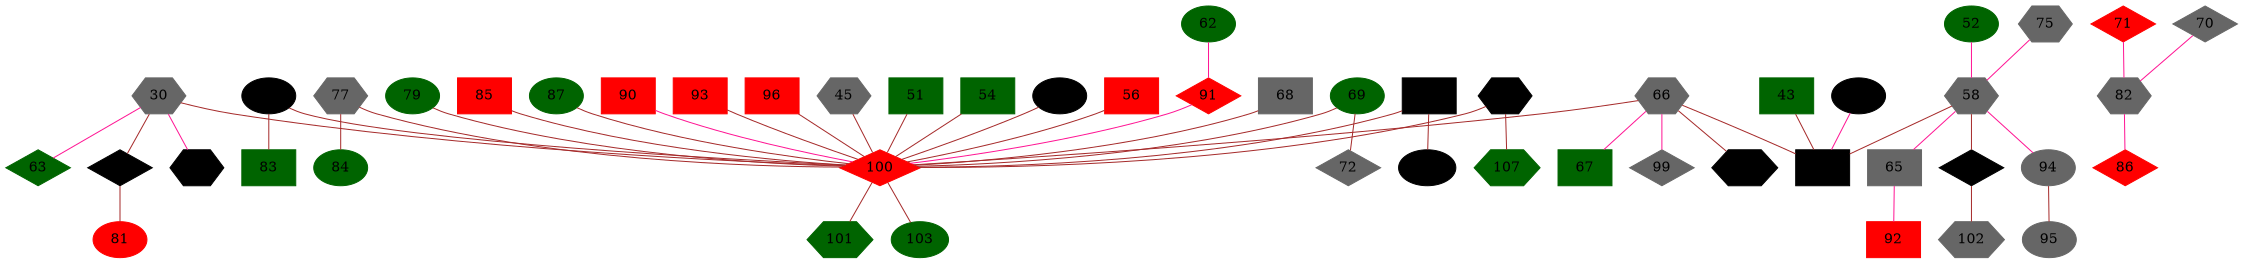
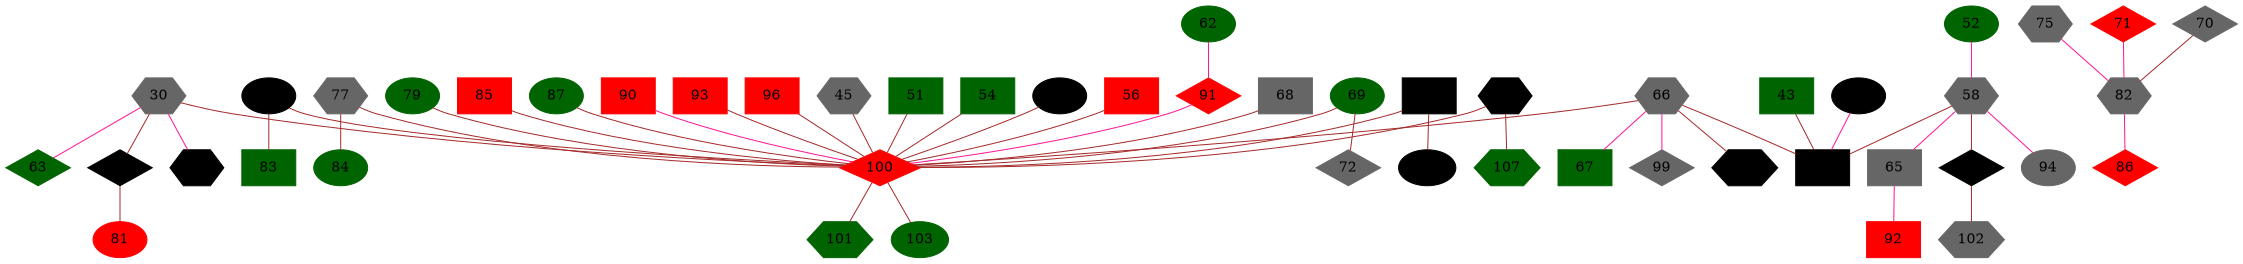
edge "70" -- "82": color deeppink -> brown
edge "75" -- "58": now "75" -- "82"
node "95": removed
